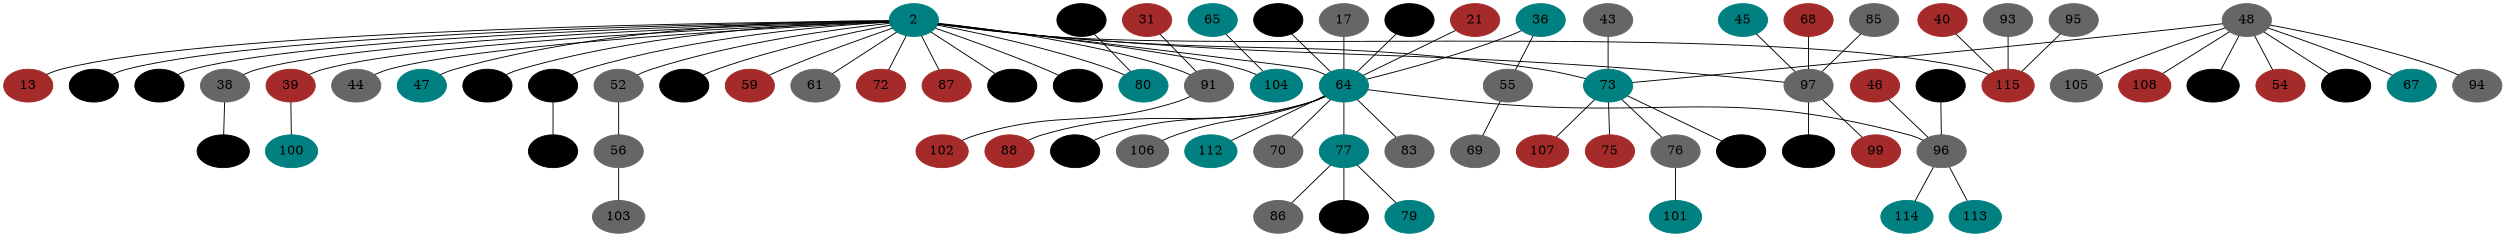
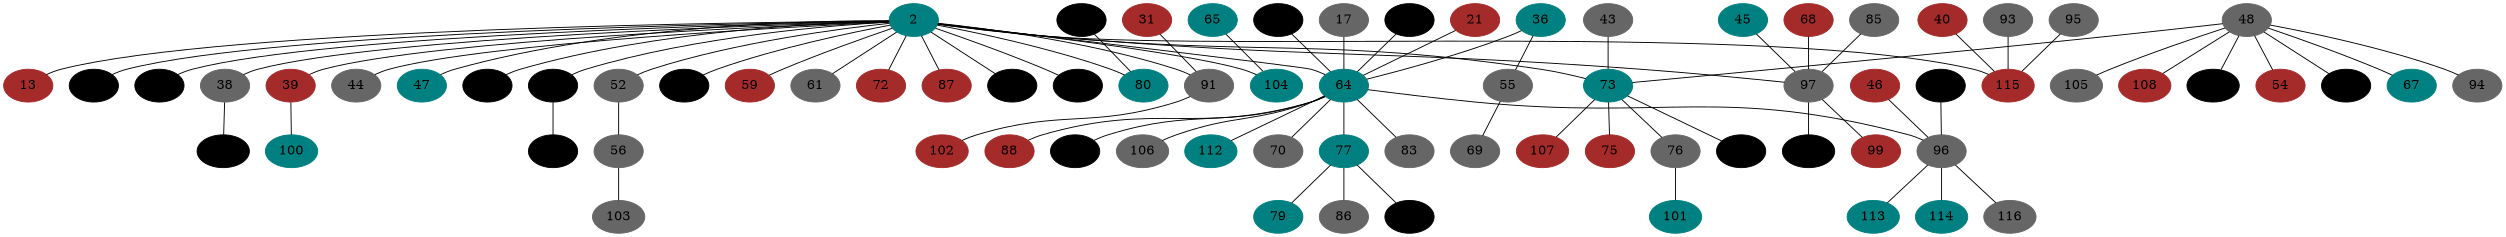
node "116": added
